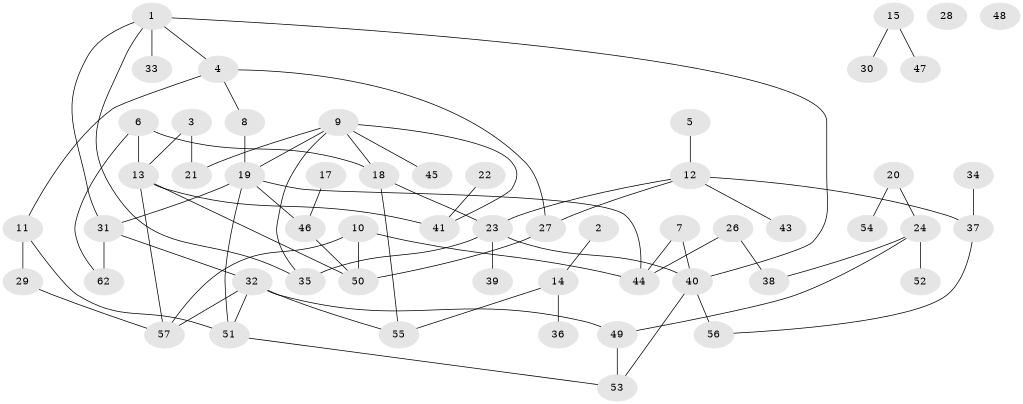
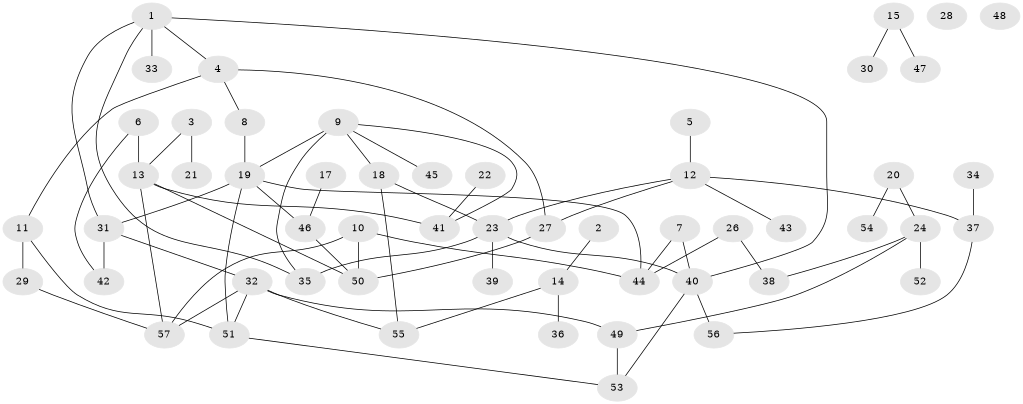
edge "9" -- "21": removed
edge "6" -- "18": removed
node "62": label "62" -> "42"
